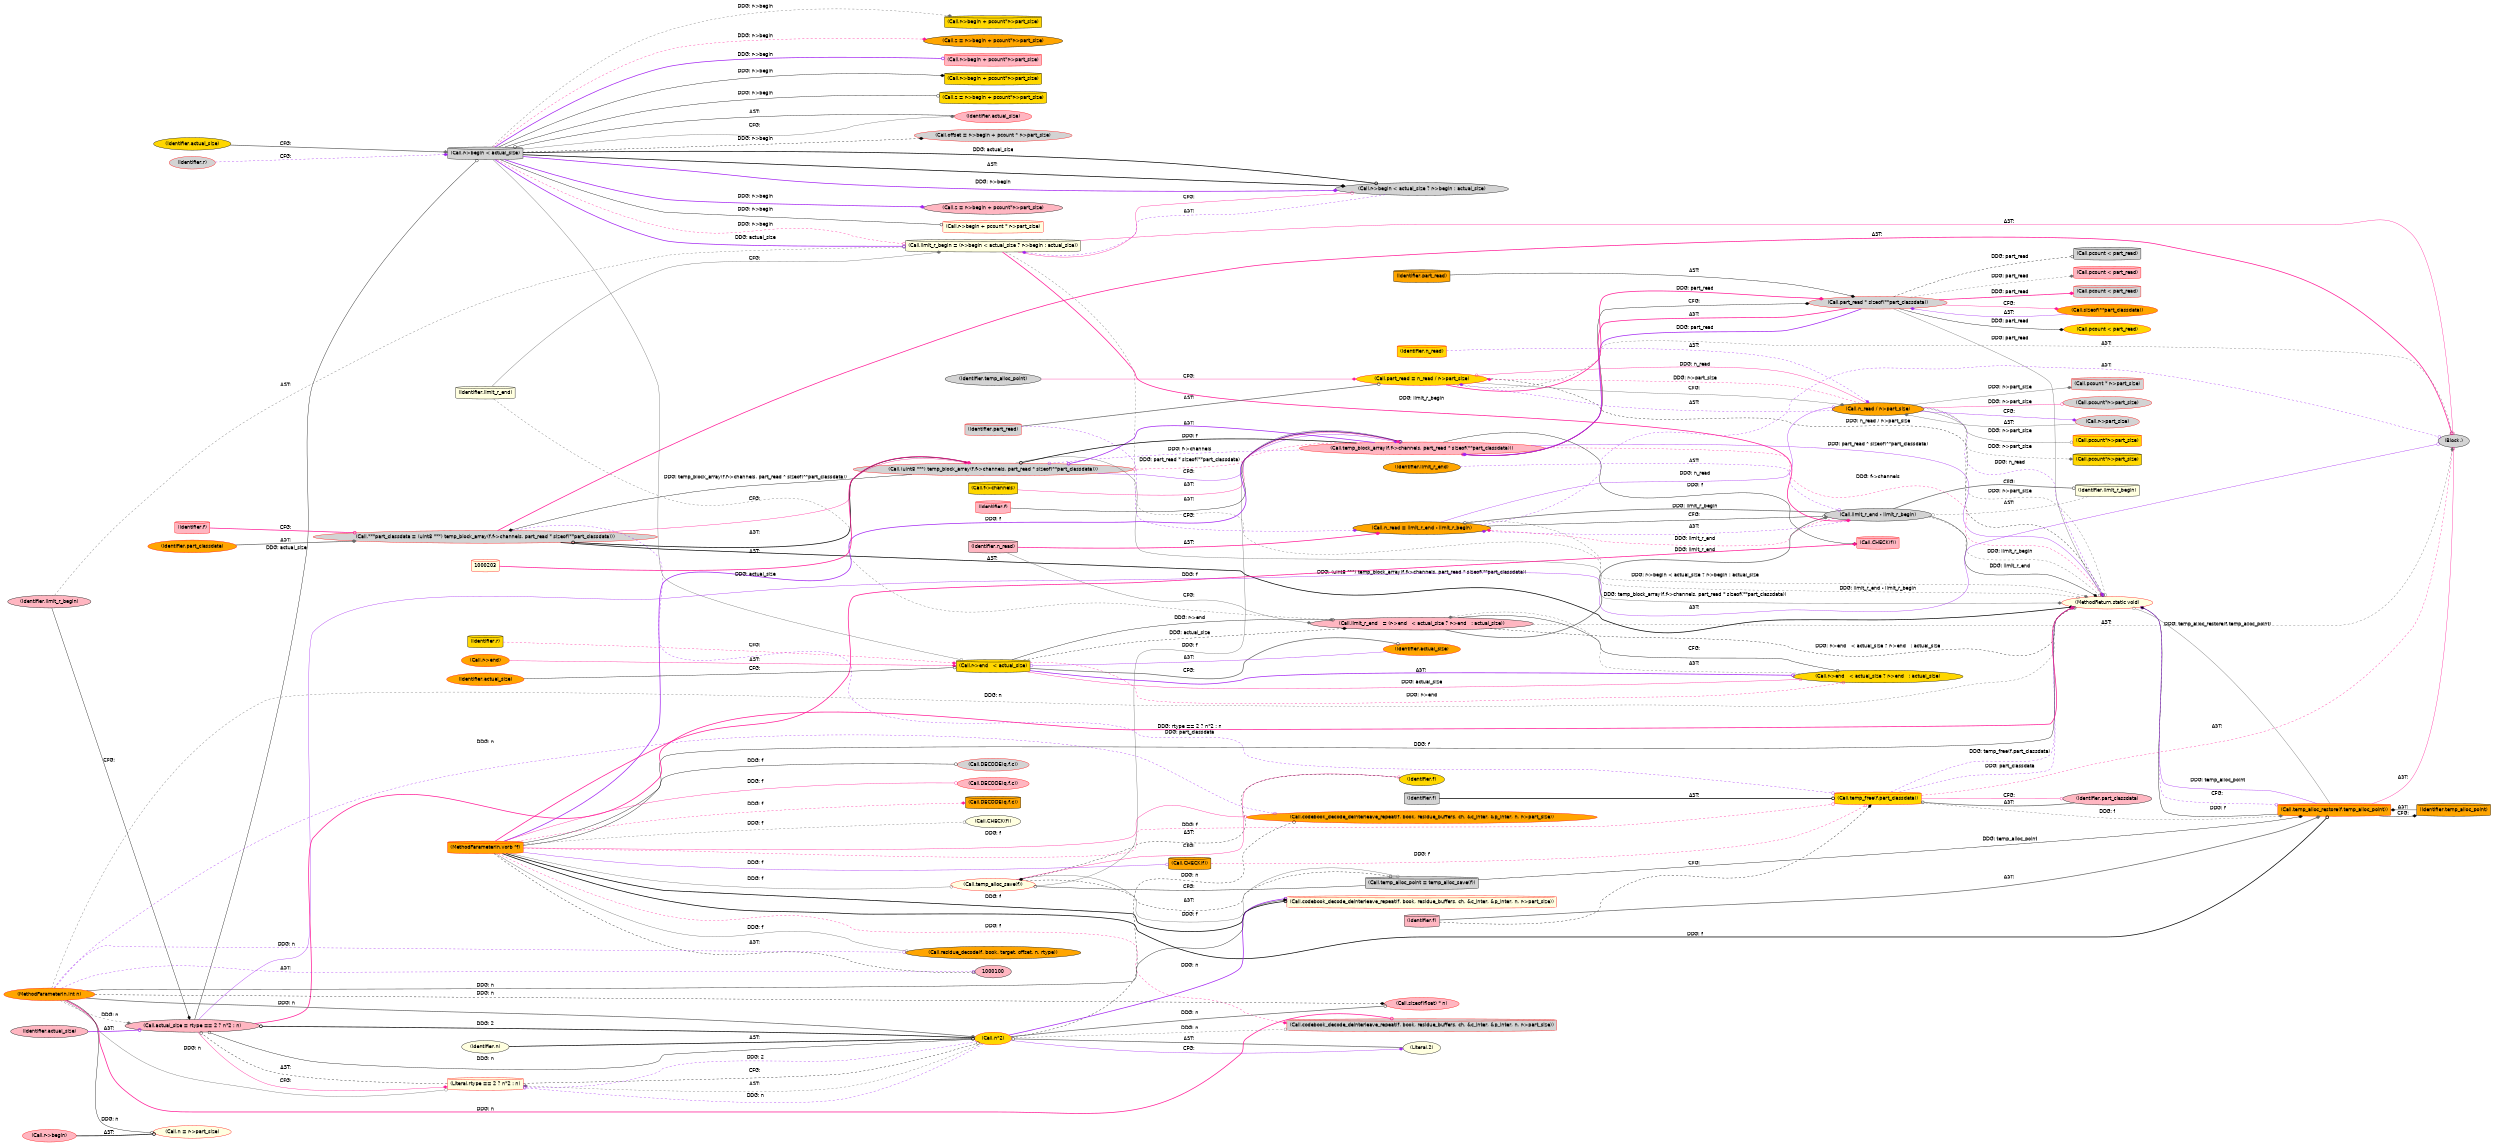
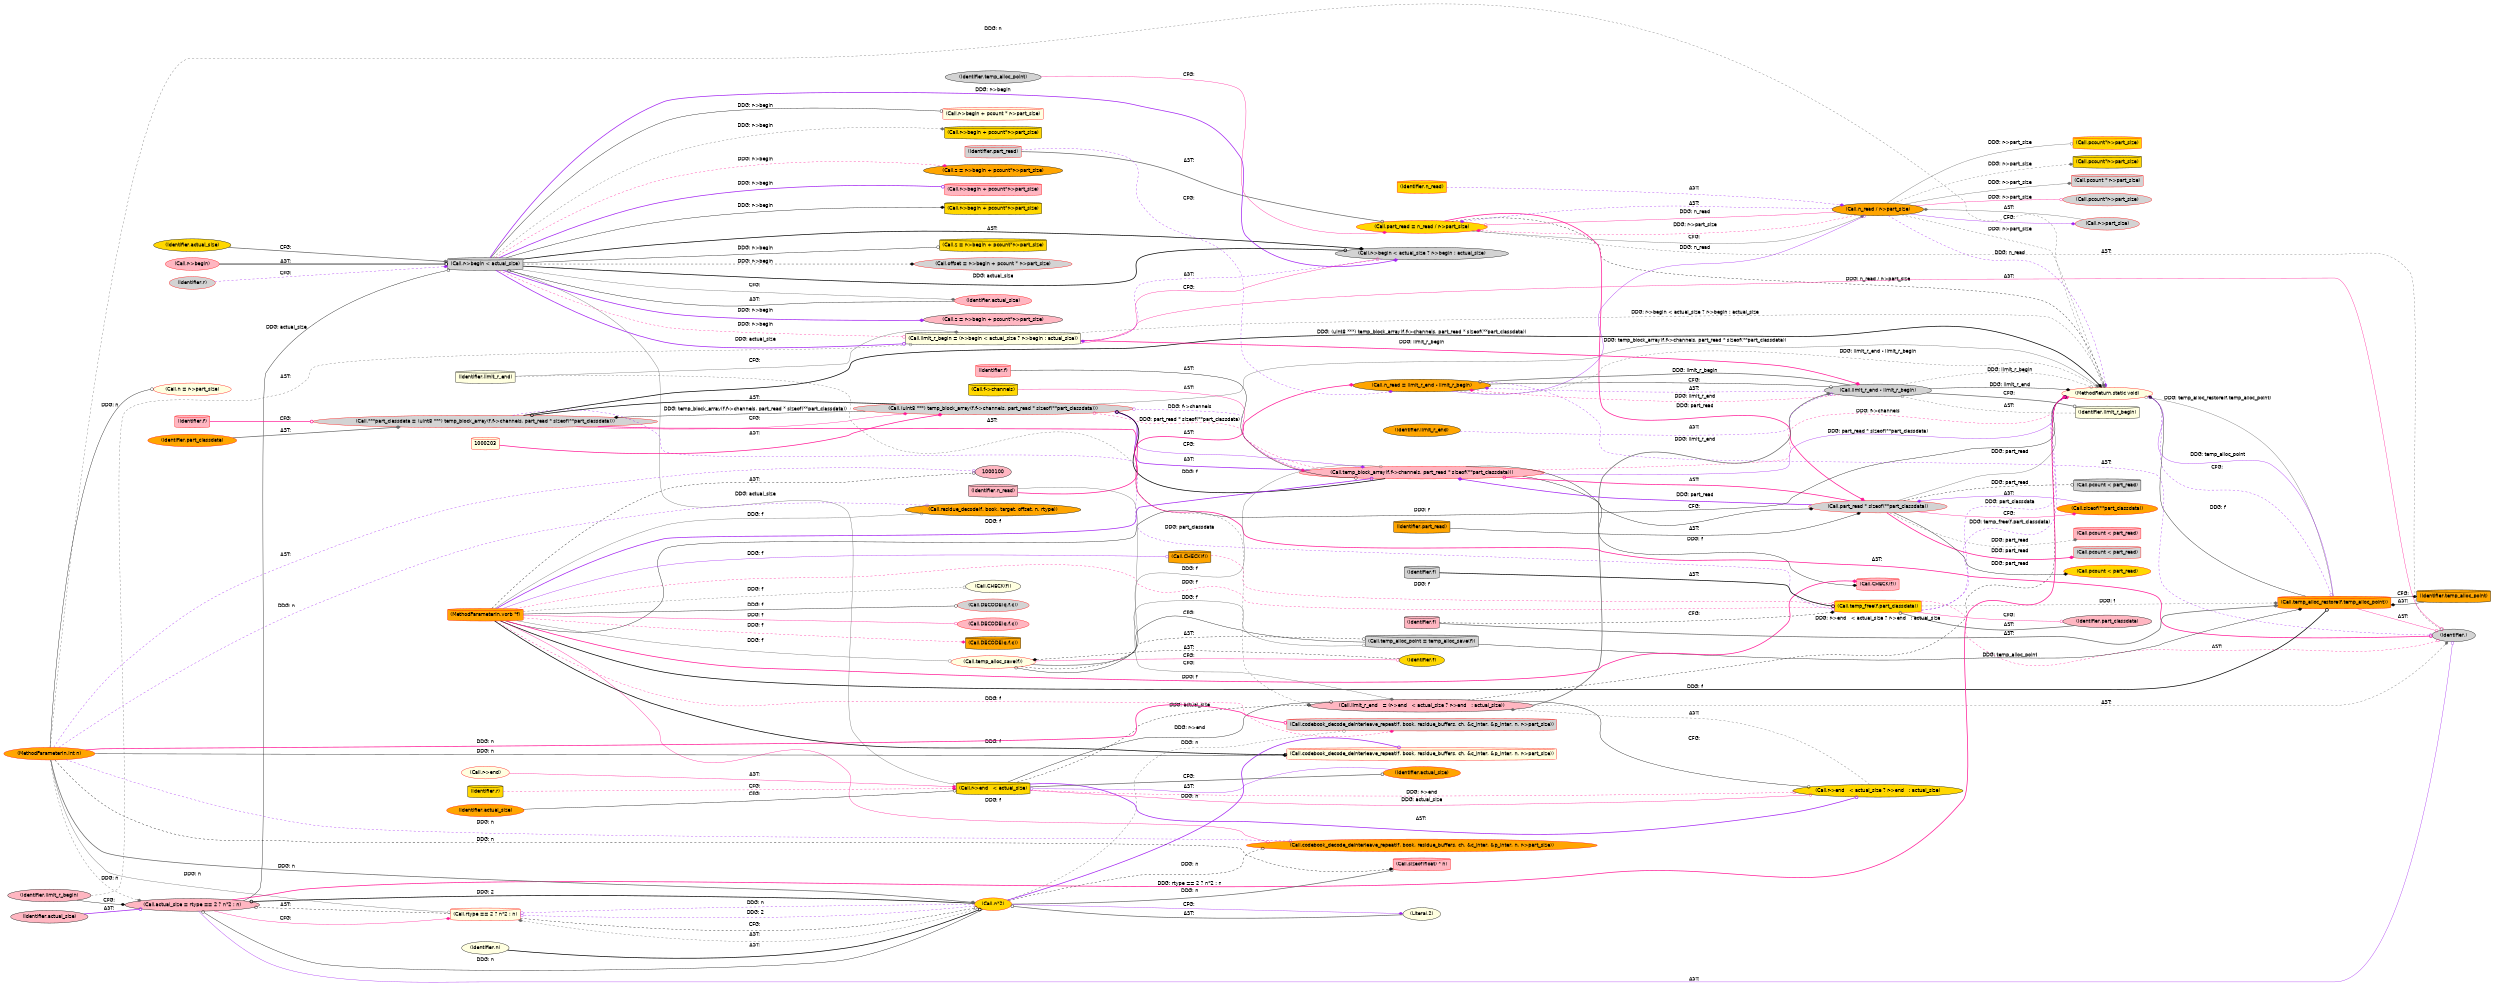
node "(Block,)": label "(Block,)" -> "(Identifier,)"
node "(Call,r->end)": fillcolor orange -> lightyellow
node "(Call,sizeof(float) * n)": shape ellipse -> cylinder
node "(Literal,rtype == 2 ? n*2 : n)": label "(Literal,rtype == 2 ? n*2 : n)" -> "(Call,rtype == 2 ? n*2 : n)"
edge "(Call,r->begin)" -> "(Call,n = r->part_size)": now "(Call,r->begin)" -> "(Call,r->begin < actual_size)"
